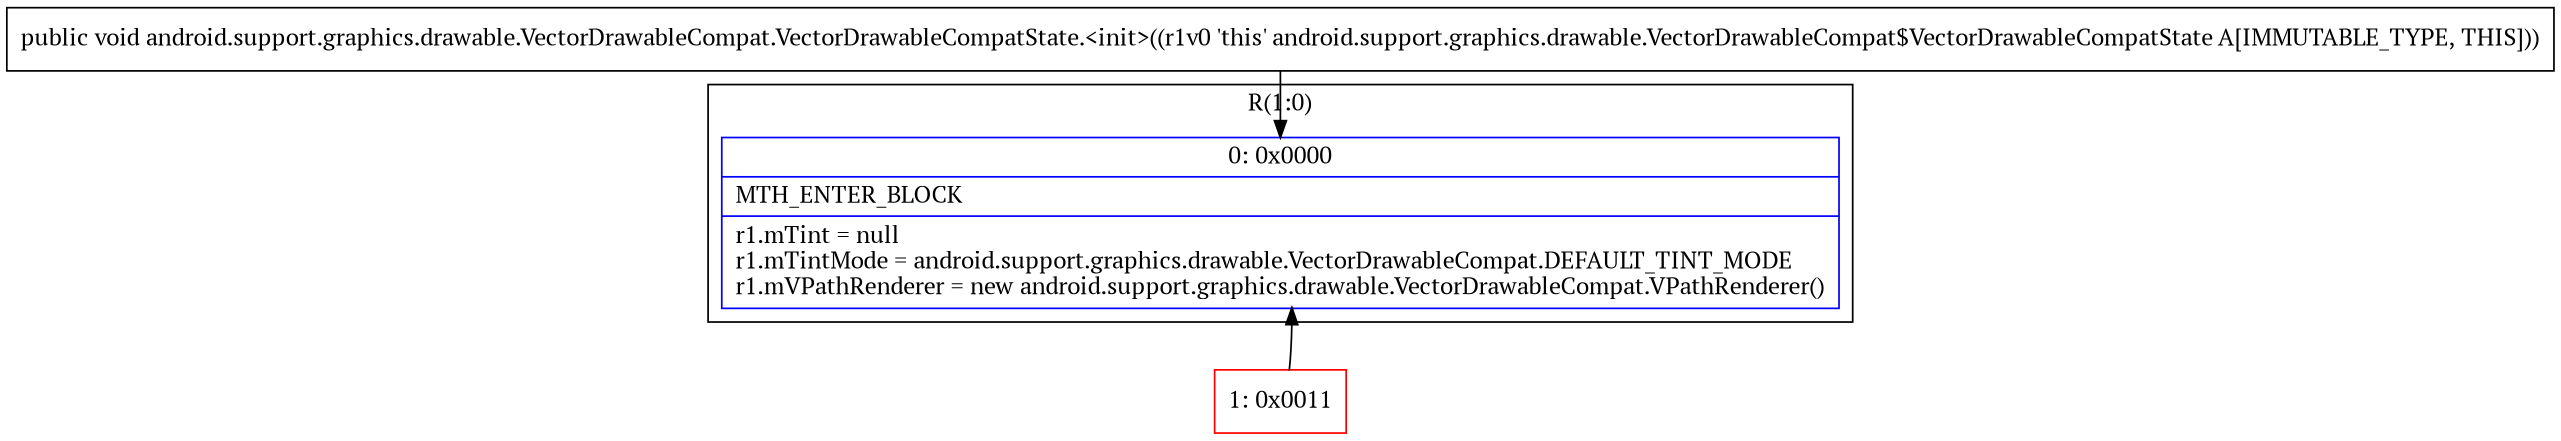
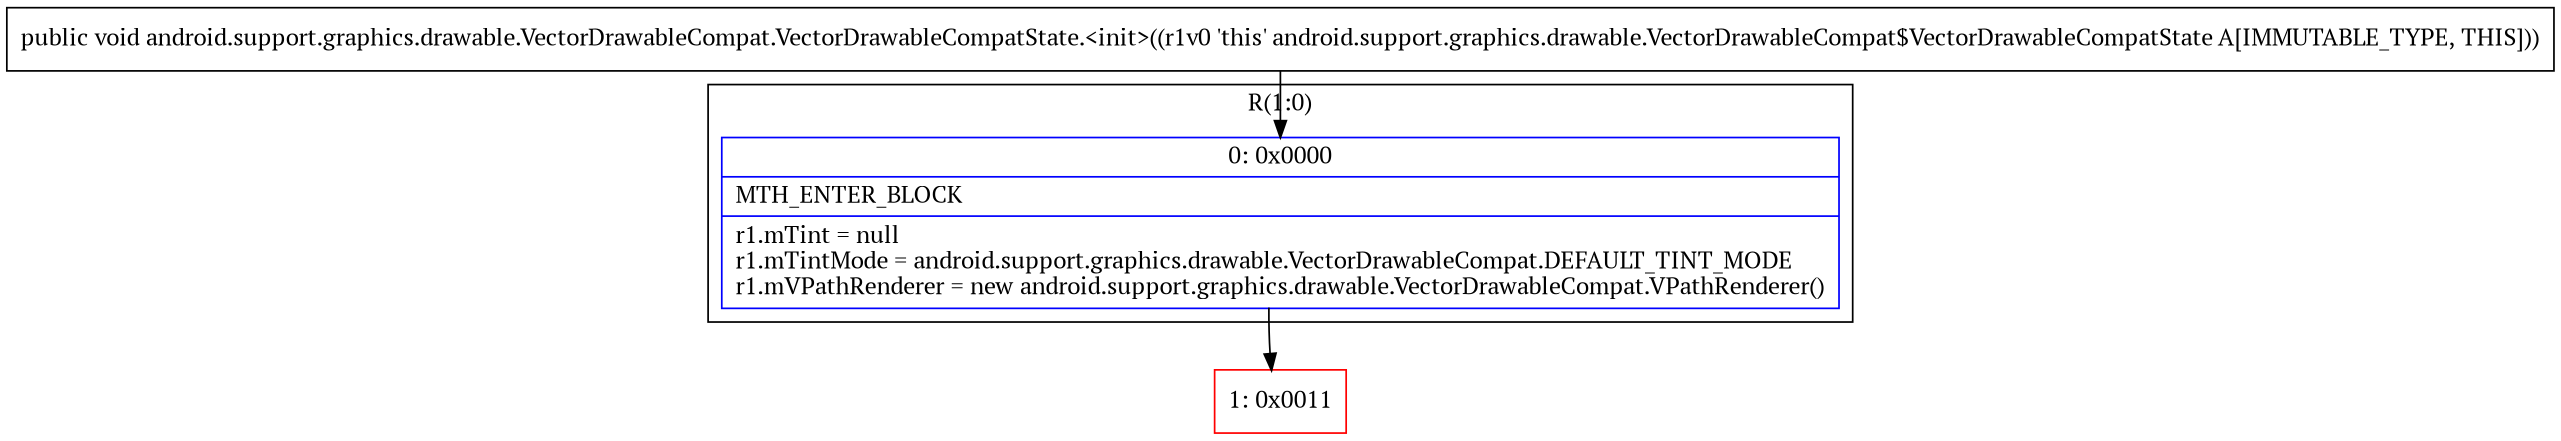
edge "1: 0x0011" -> "0: 0x0000": reversed
